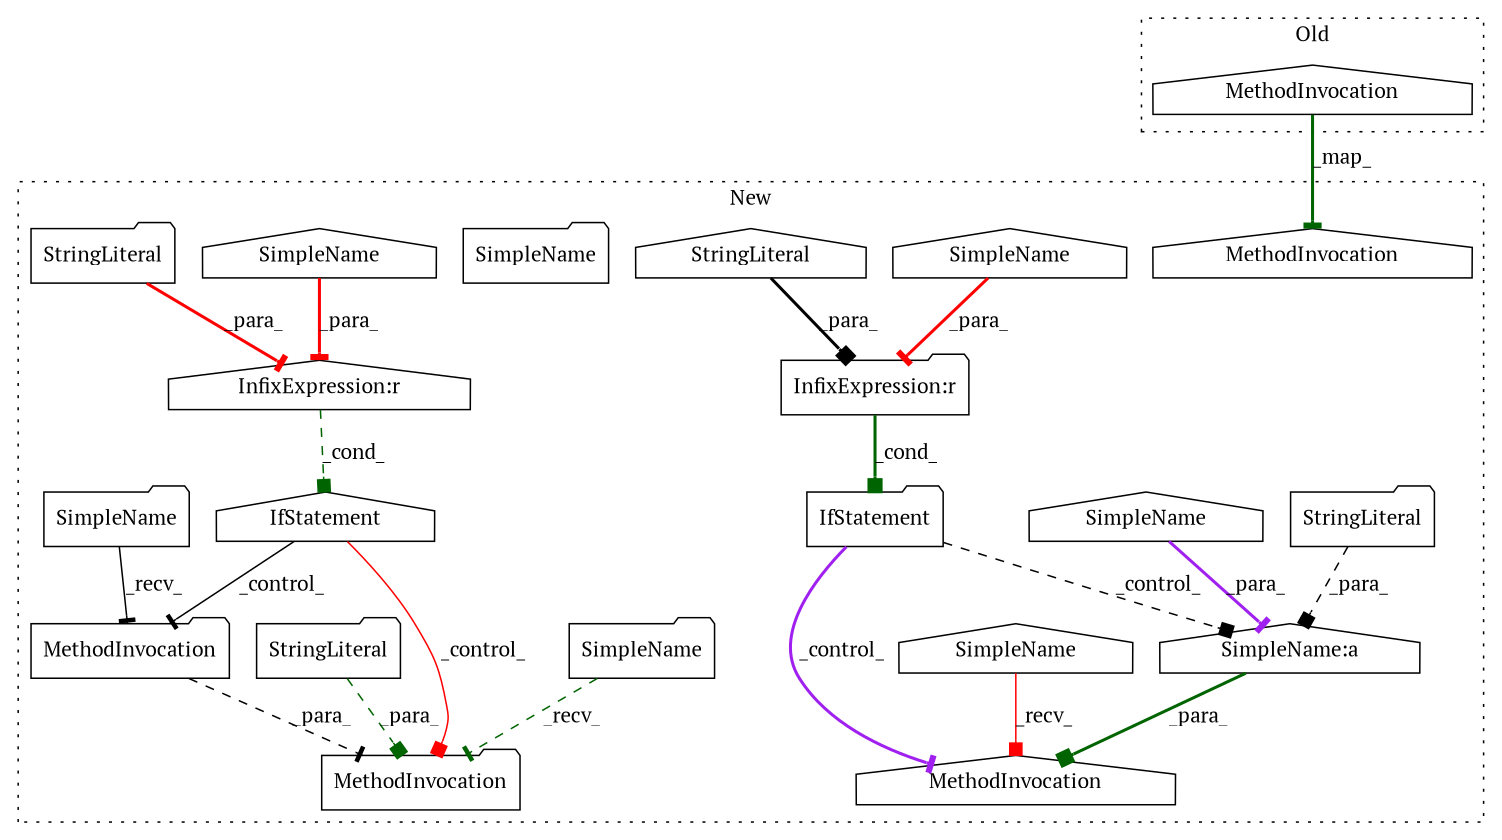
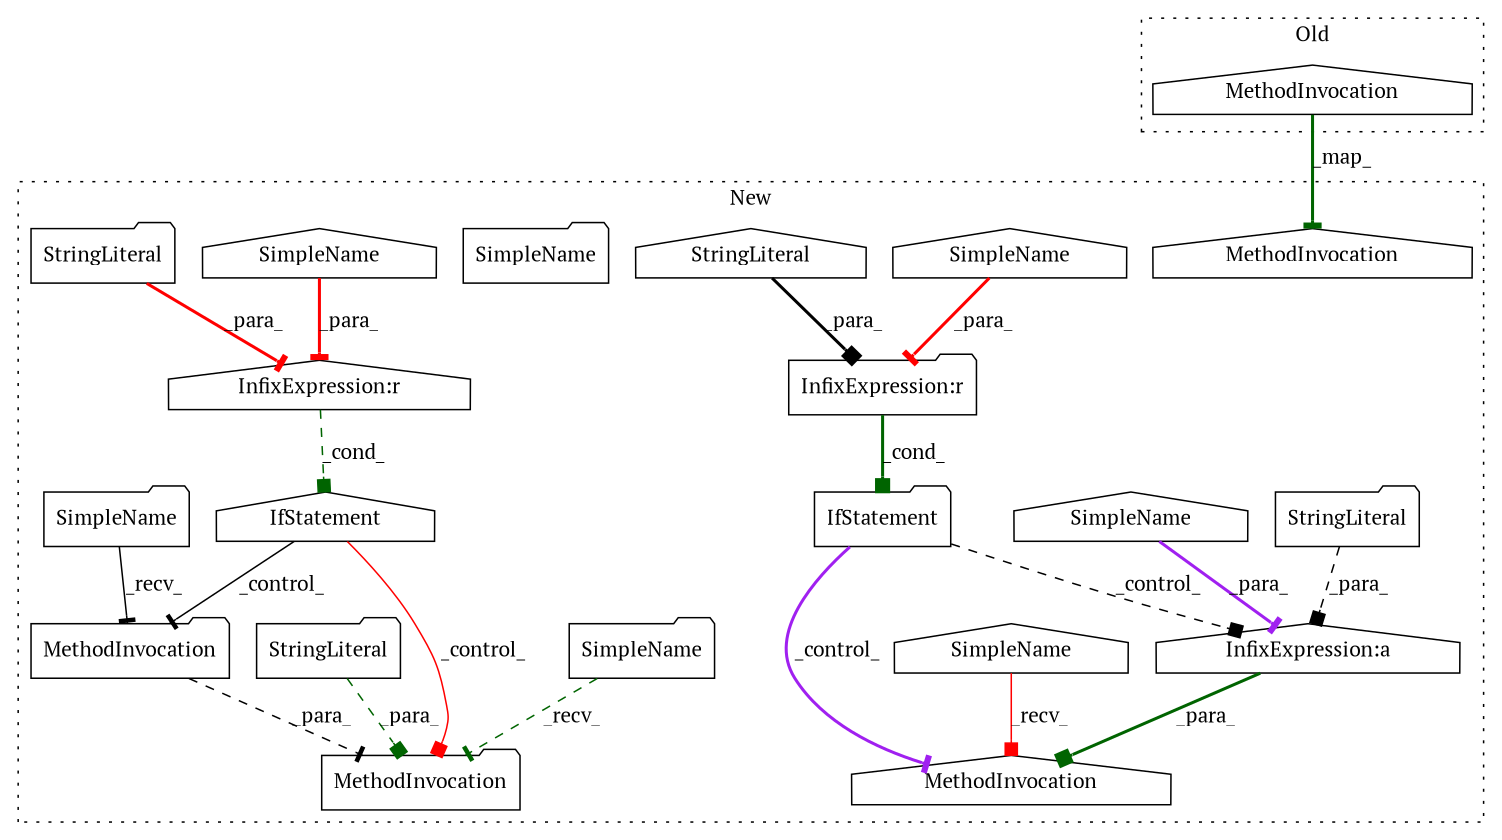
node "SimpleName:a": label "SimpleName:a" -> "InfixExpression:a"
